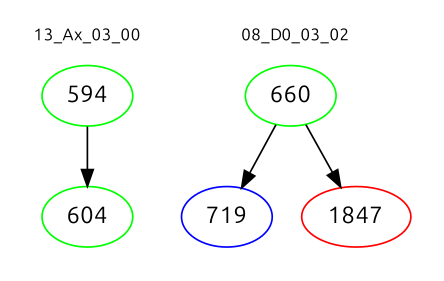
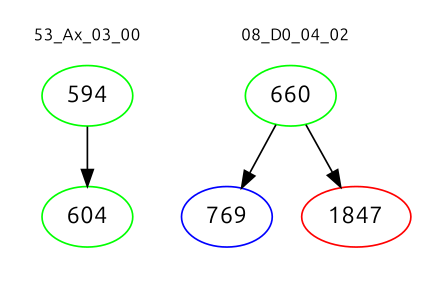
cluster "13_Ax_03_00": label "13_Ax_03_00" -> "53_Ax_03_00"
cluster "08_D0_03_02": label "08_D0_03_02" -> "08_D0_04_02"
node "719": label "719" -> "769"
